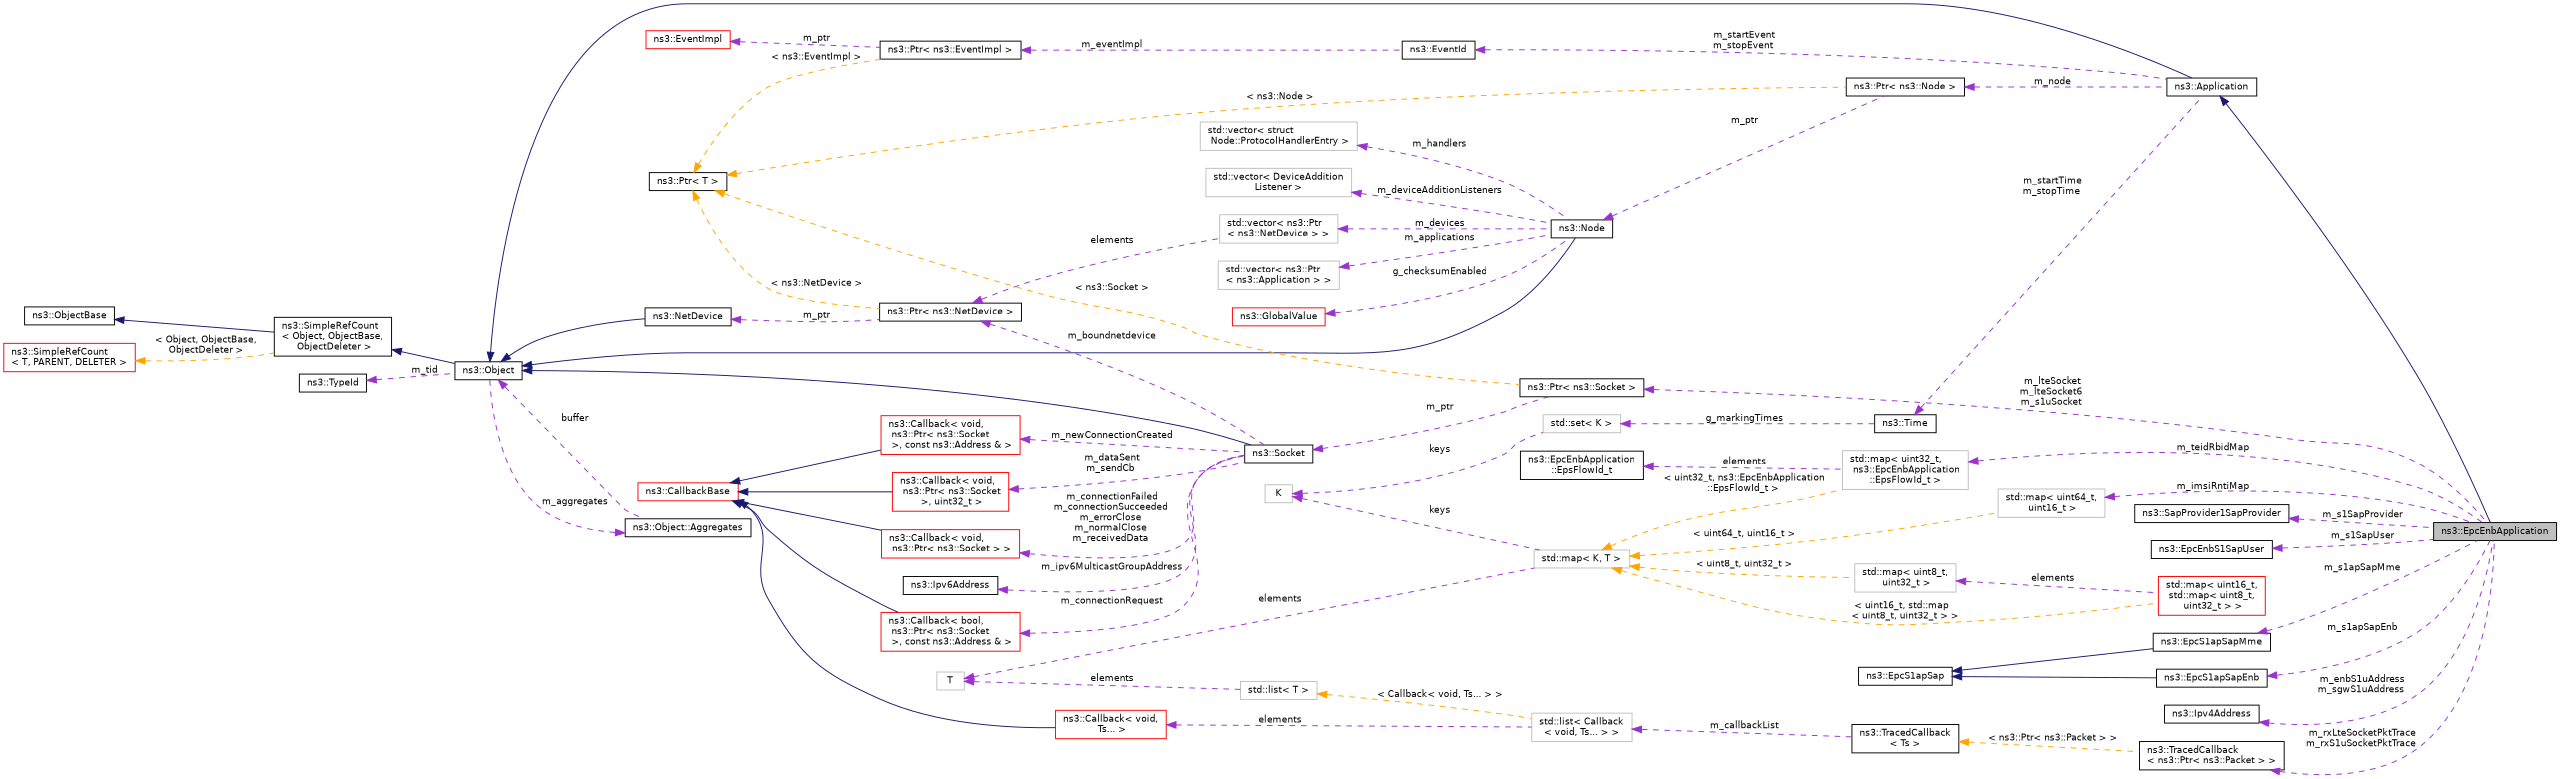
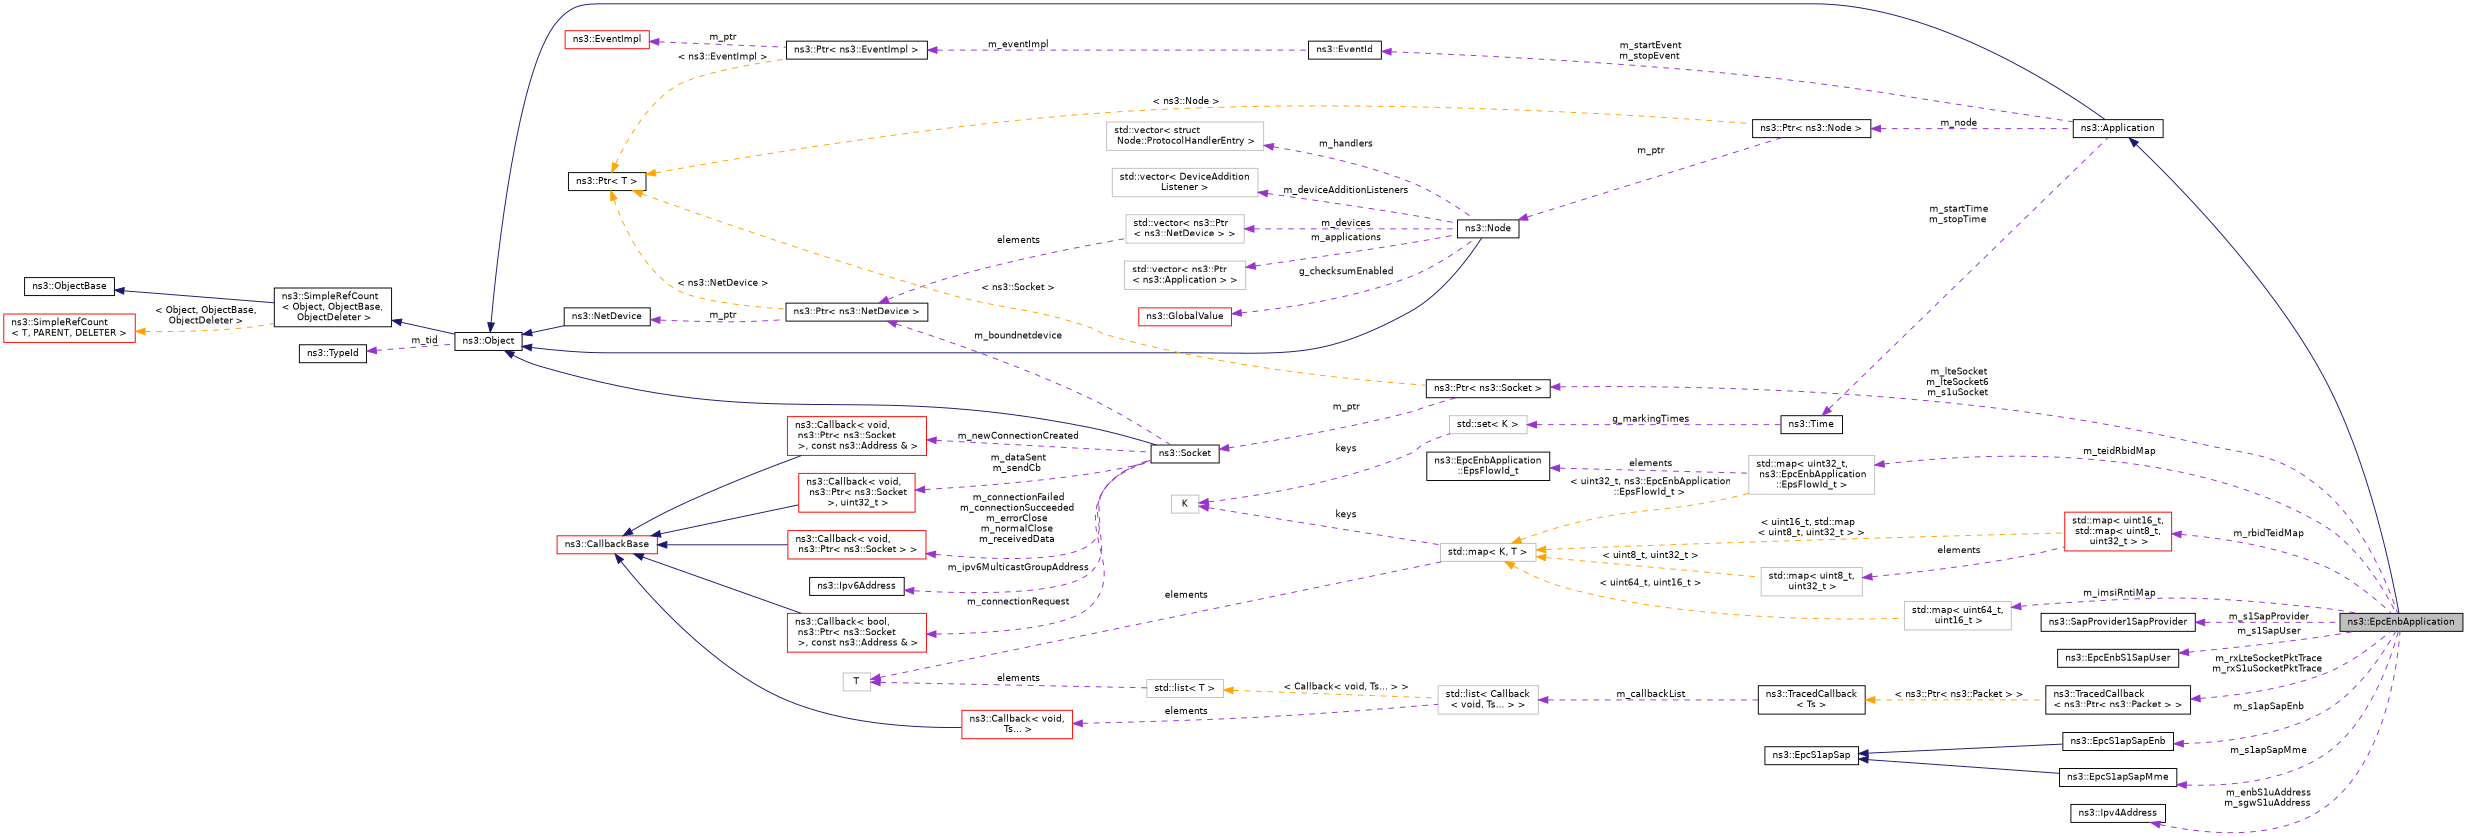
node "ns3::Object::Aggregates": removed
edge "ns3::EpcEnbApplication" -> "std::map< uint16_t, std::map< uint8_t, uint32_t > >": added, label "m_rbidTeidMap"
